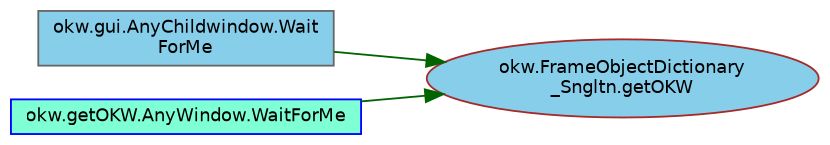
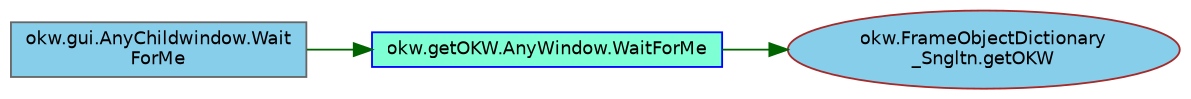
edge "okw.gui.AnyChildwindow.Wait ForMe" -> "okw.FrameObjectDictionary _Sngltn.getOKW": now "okw.gui.AnyChildwindow.Wait ForMe" -> "okw.getOKW.AnyWindow.WaitForMe"
